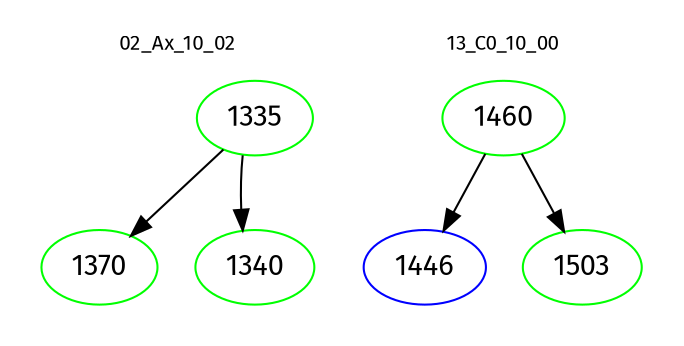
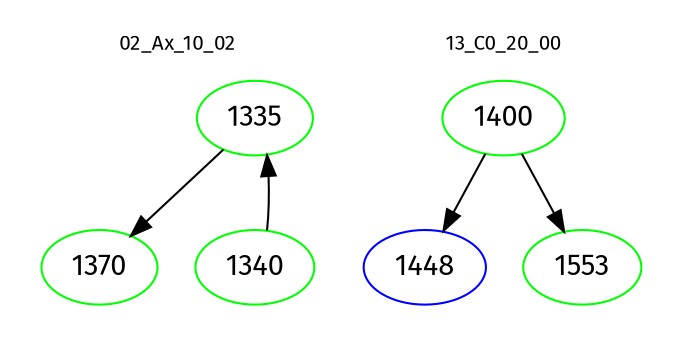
cluster "13_C0_10_00": label "13_C0_10_00" -> "13_C0_20_00"
node "1460": label "1460" -> "1400"
edge "1335" -> "1340": reversed
node "1446": label "1446" -> "1448"
node "1503": label "1503" -> "1553"
